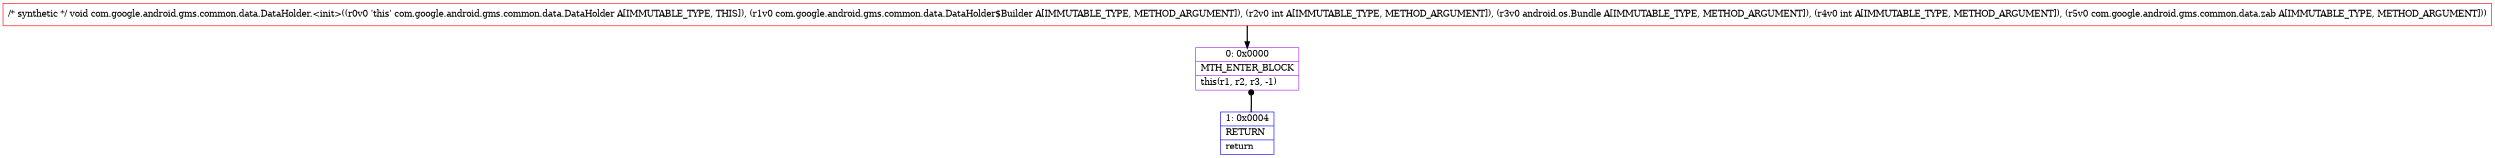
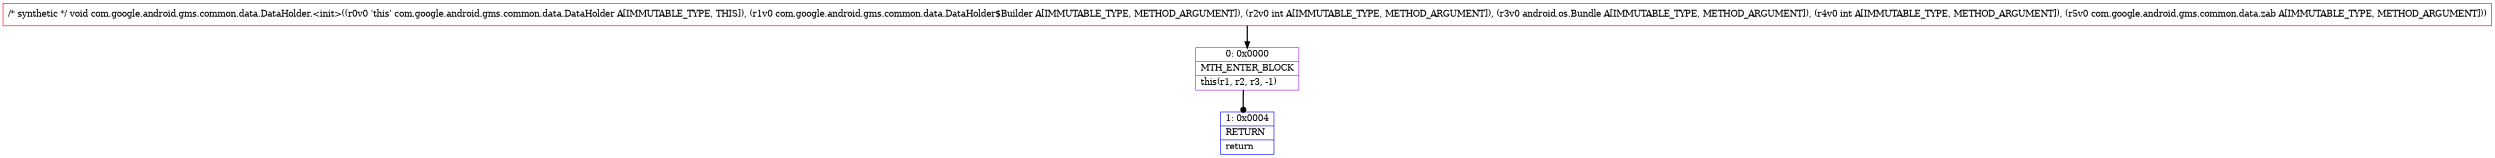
edge "1: 0x0004" -> "0: 0x0000": reversed
